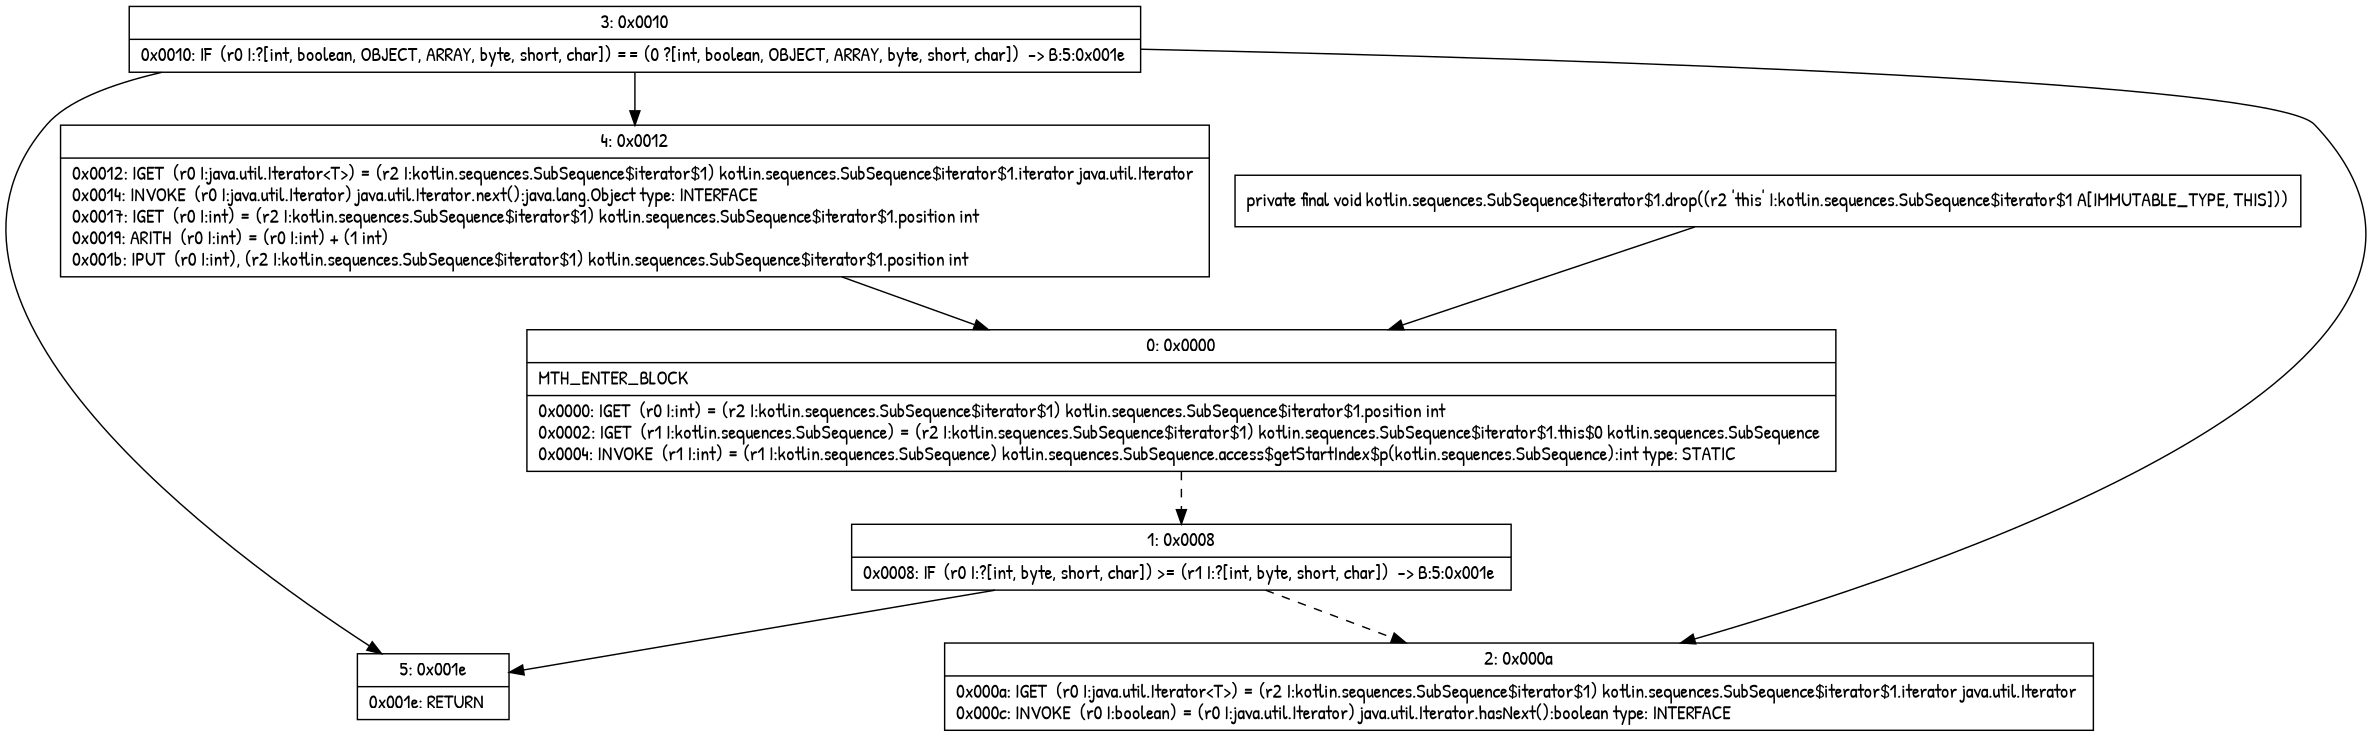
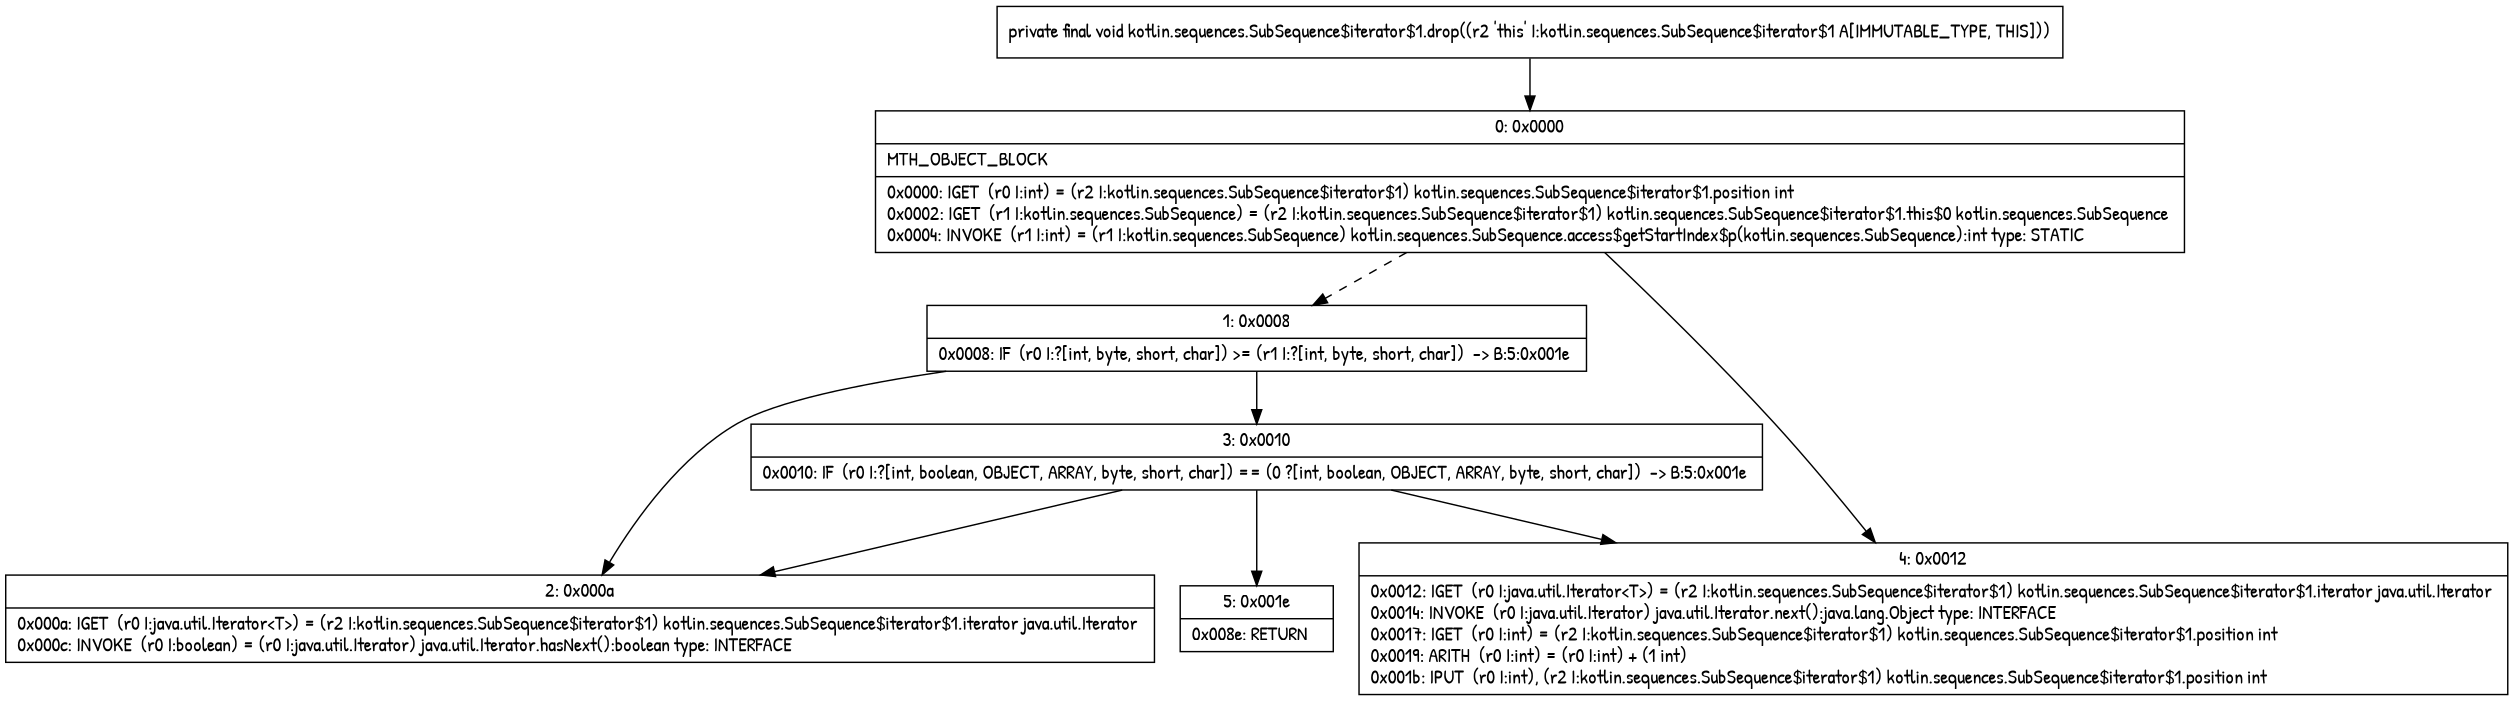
edge "4: 0x0012" -> "0: 0x0000": reversed
node "0: 0x0000": text "MTH_ENTER_BLOCK" -> "MTH_OBJECT_BLOCK"
edge "1: 0x0008" -> "2: 0x000a": style dashed -> solid
edge "1: 0x0008" -> "5: 0x001e": now "1: 0x0008" -> "3: 0x0010"
node "5: 0x001e": text "0x001e: RETURN" -> "0x008e: RETURN"
